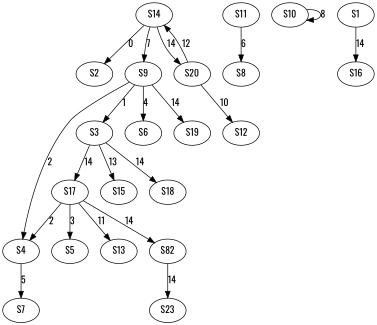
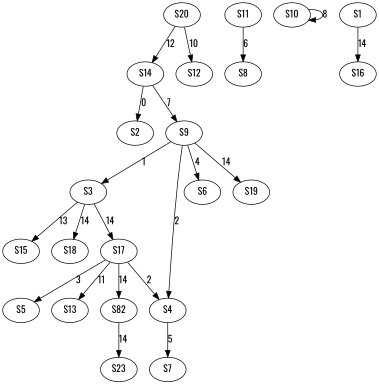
edge "S14" -> "S20": removed, label "14"
